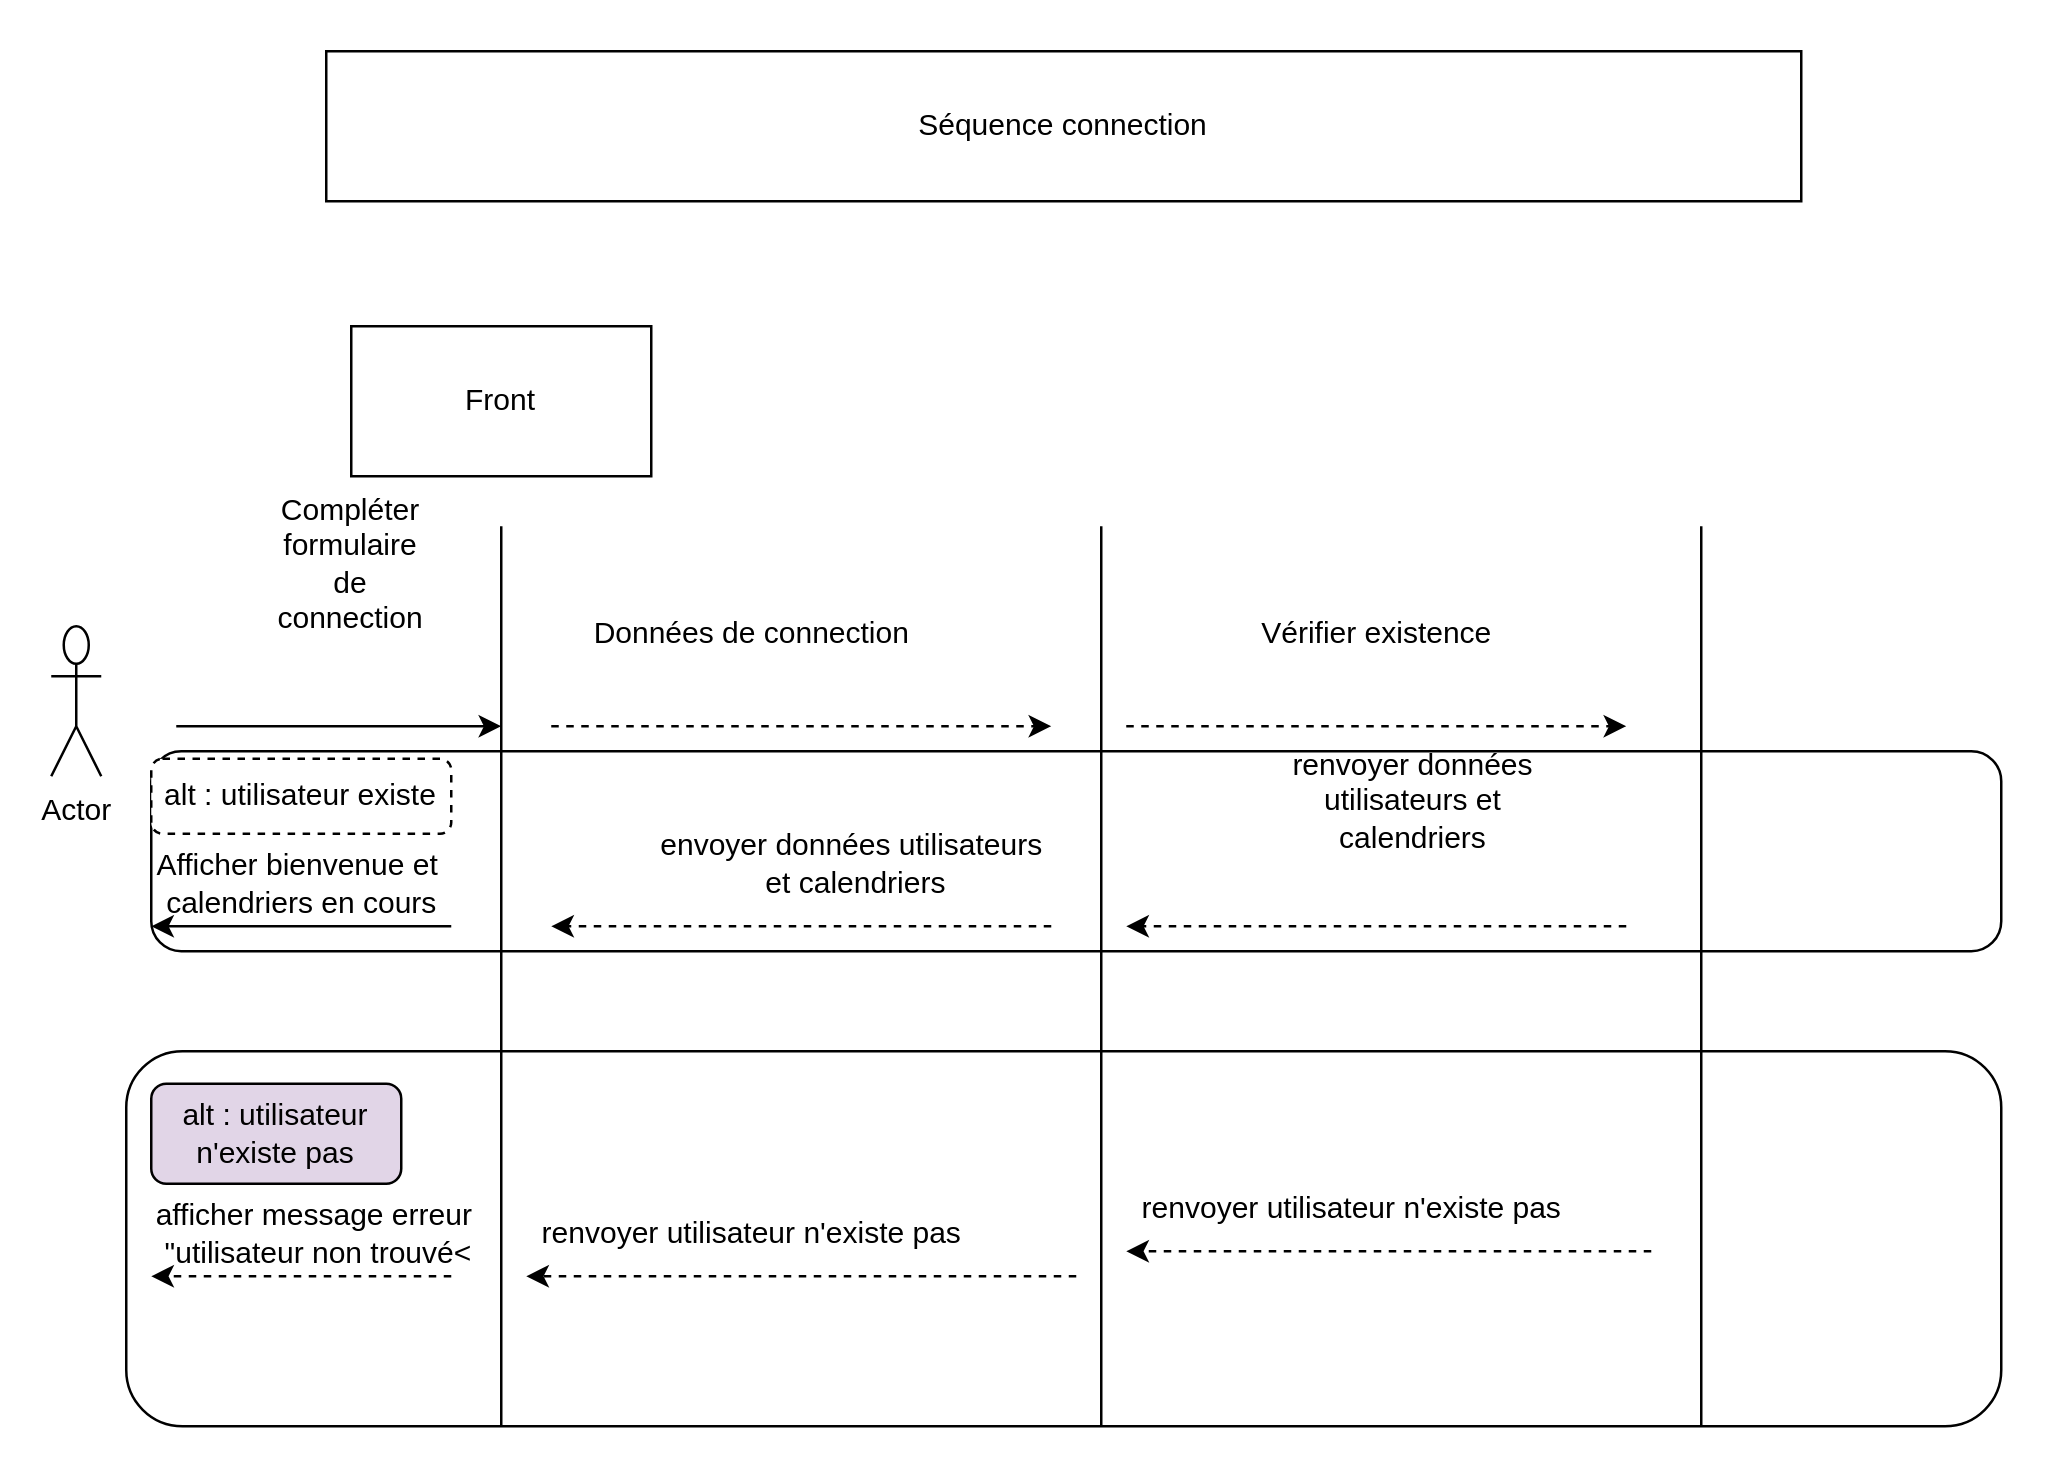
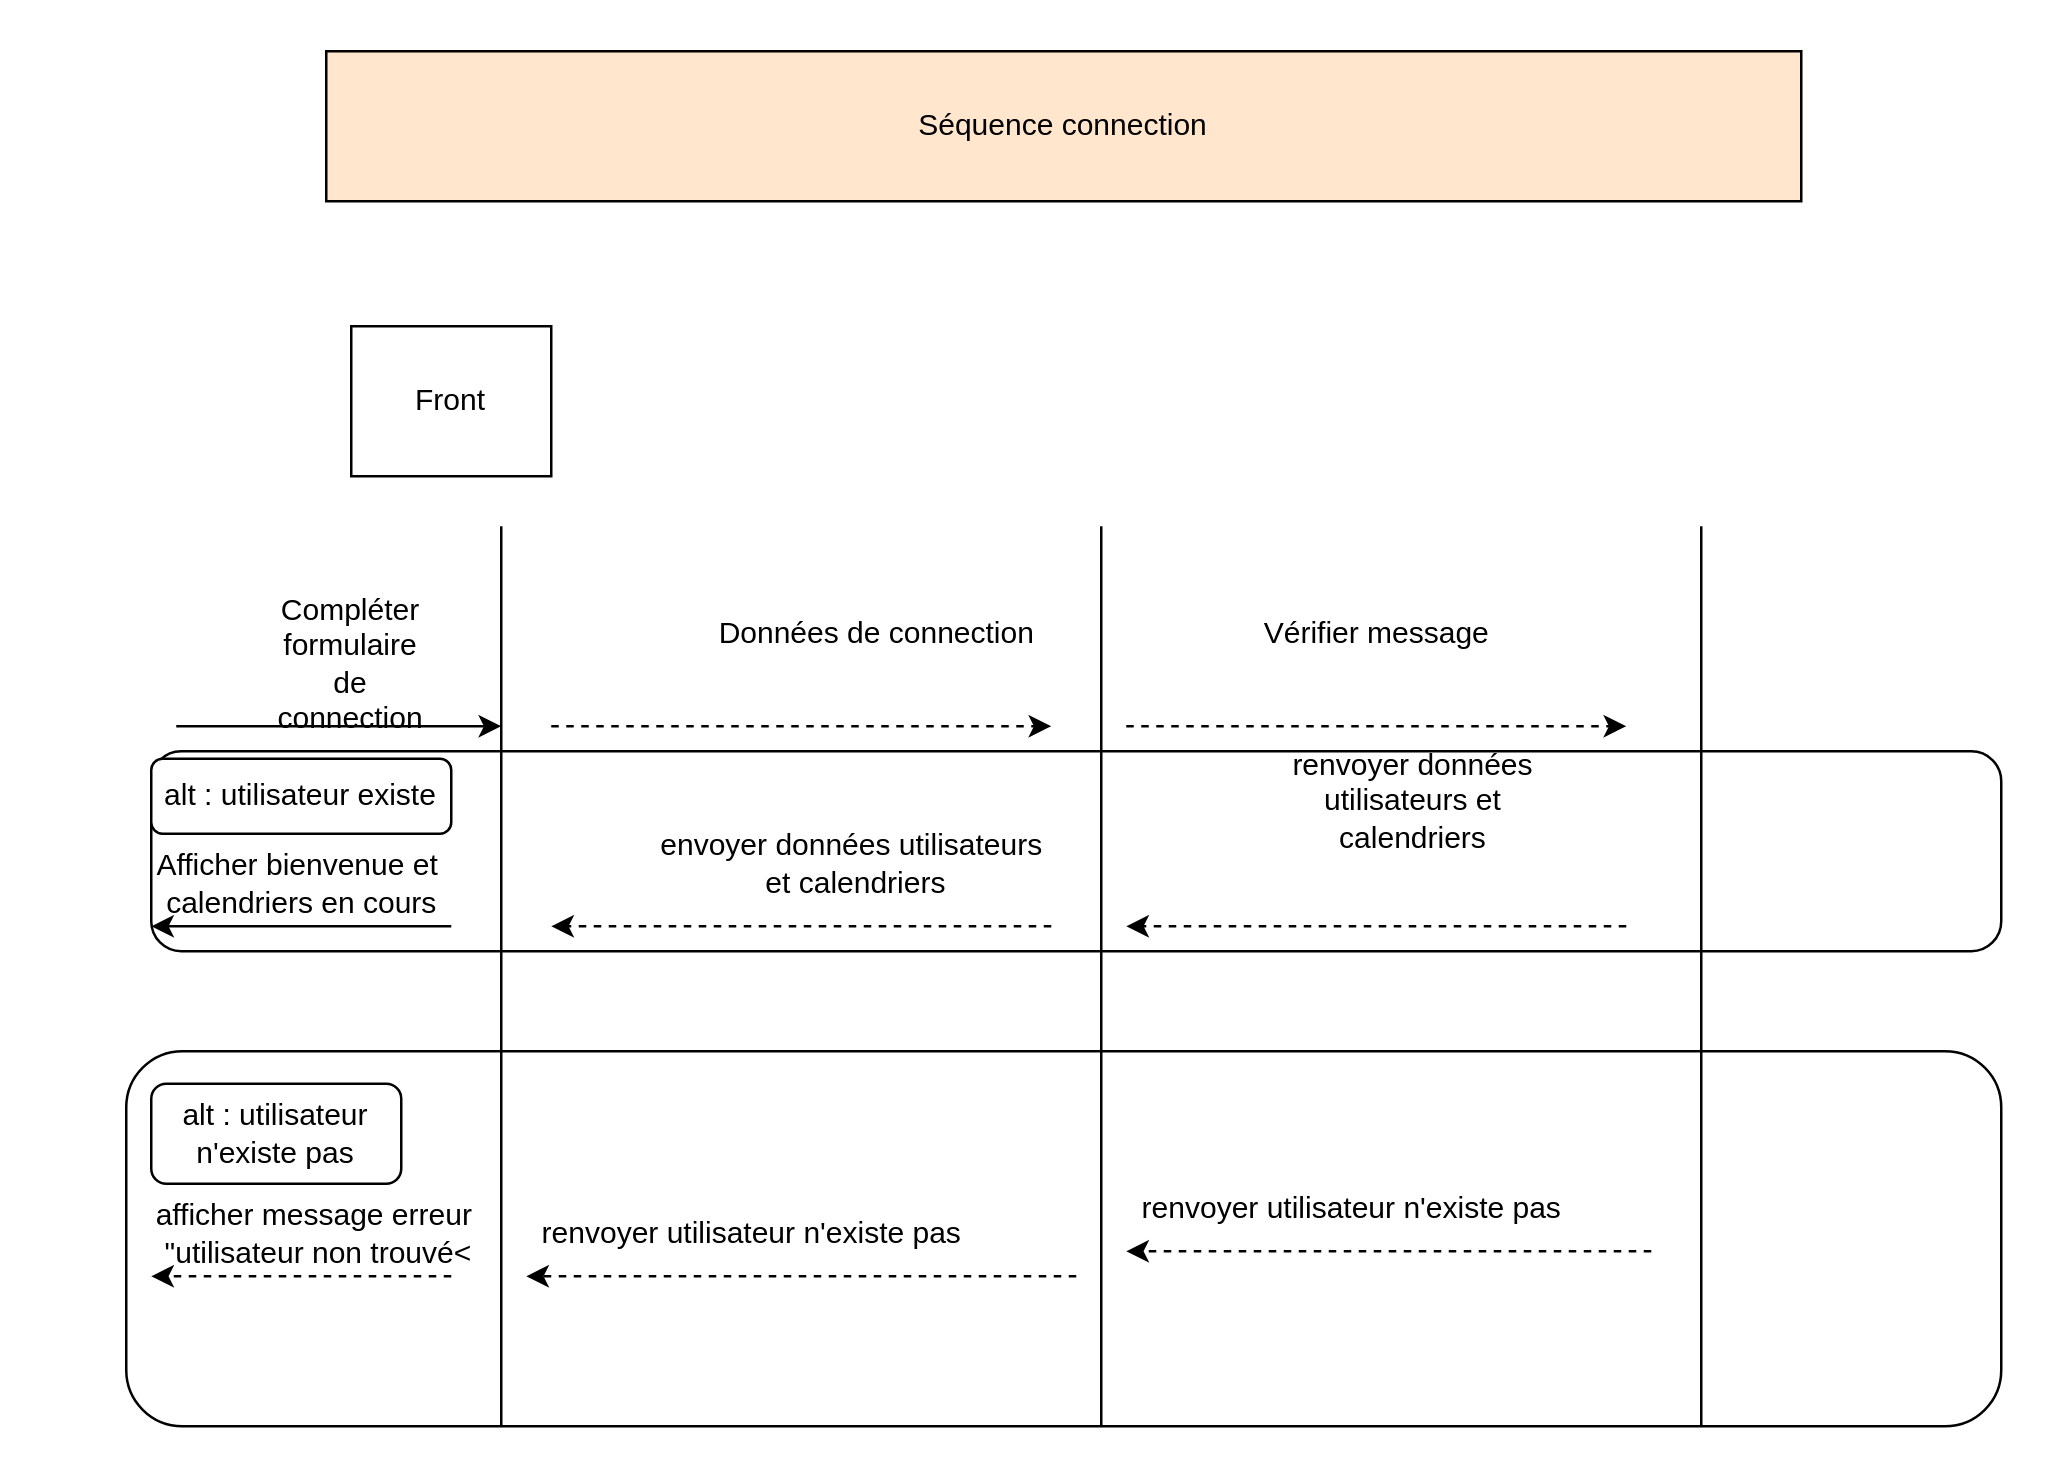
node "Séquence connection": fillcolor #ffffff -> #ffe6cc
node "Front": size 300x150 -> 200x150
node "Compléter formulaire de connection": moved (351, 564) -> (351, 664)
node "Données de connection": moved (751, 634) -> (876, 634)
node "Vérifier existence": label "Vérifier existence" -> "Vérifier message"
node "Actor": removed
node "alt : utilisateur existe": style dashed -> solid
node "alt : utilisateur n'existe pas": fillcolor #e1d5e7 -> #ffffff
